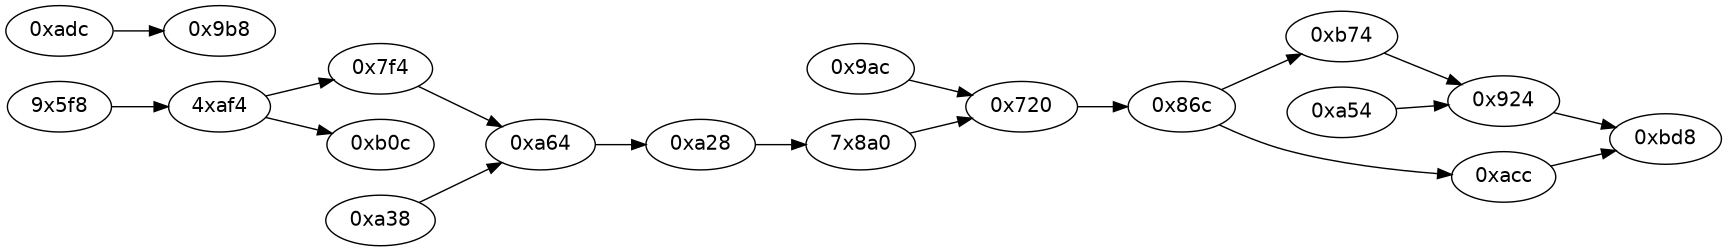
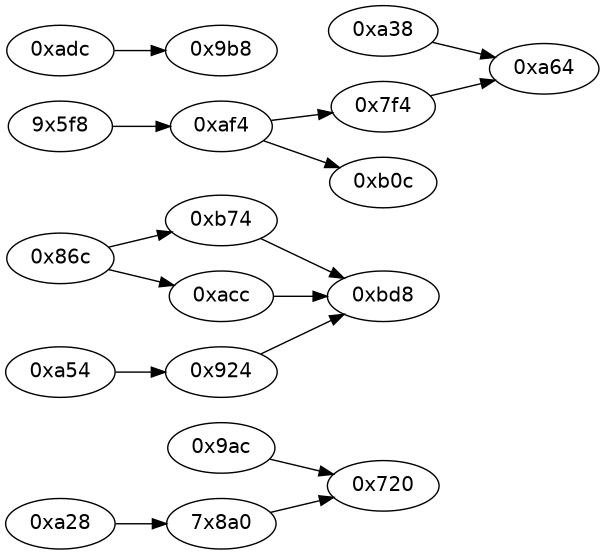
edge "0xb74" -> "0x924": now "0xb74" -> "0xbd8"
node "4xaf4": label "4xaf4" -> "0xaf4"
edge "0x720" -> "0x86c": removed
edge "0xa64" -> "0xa28": removed
